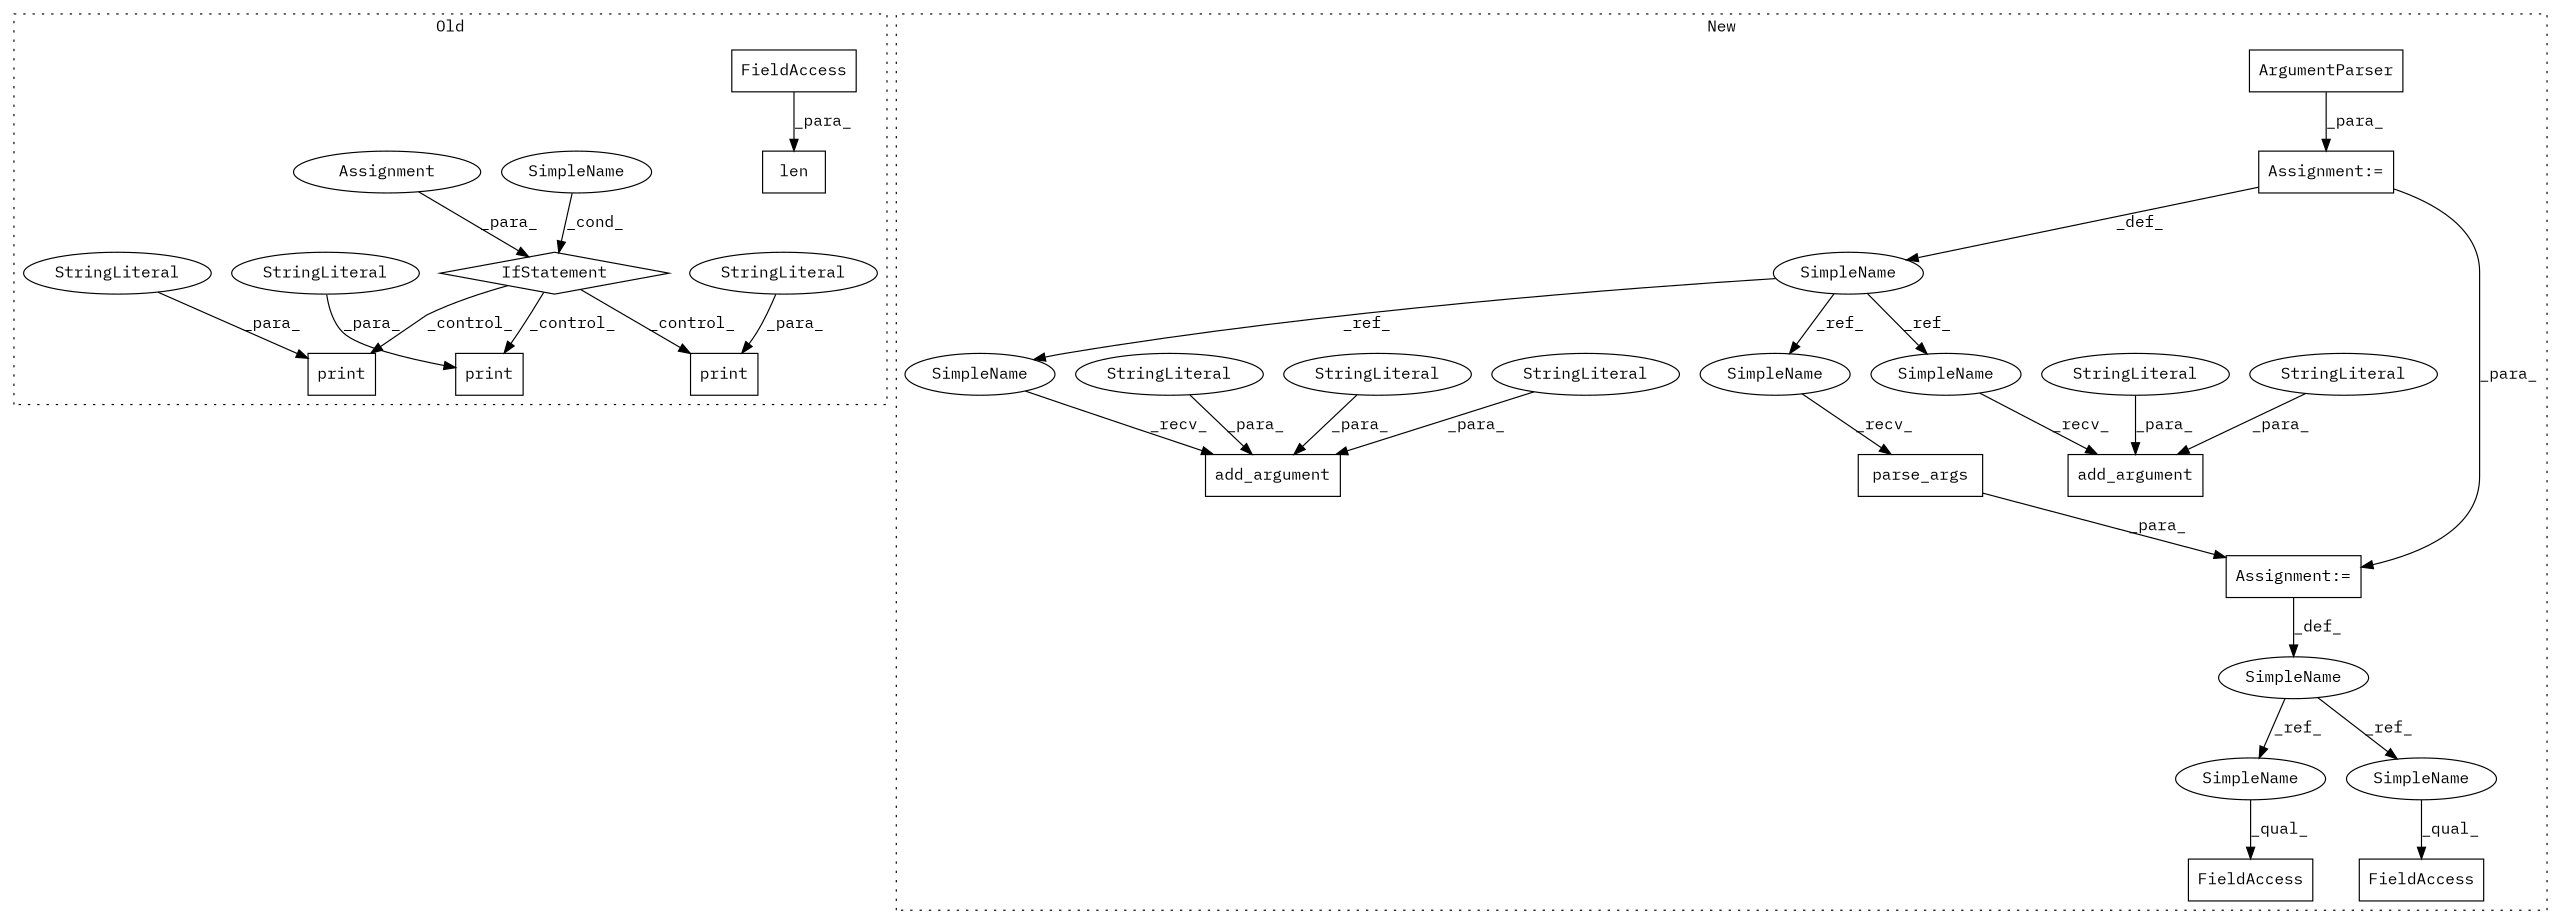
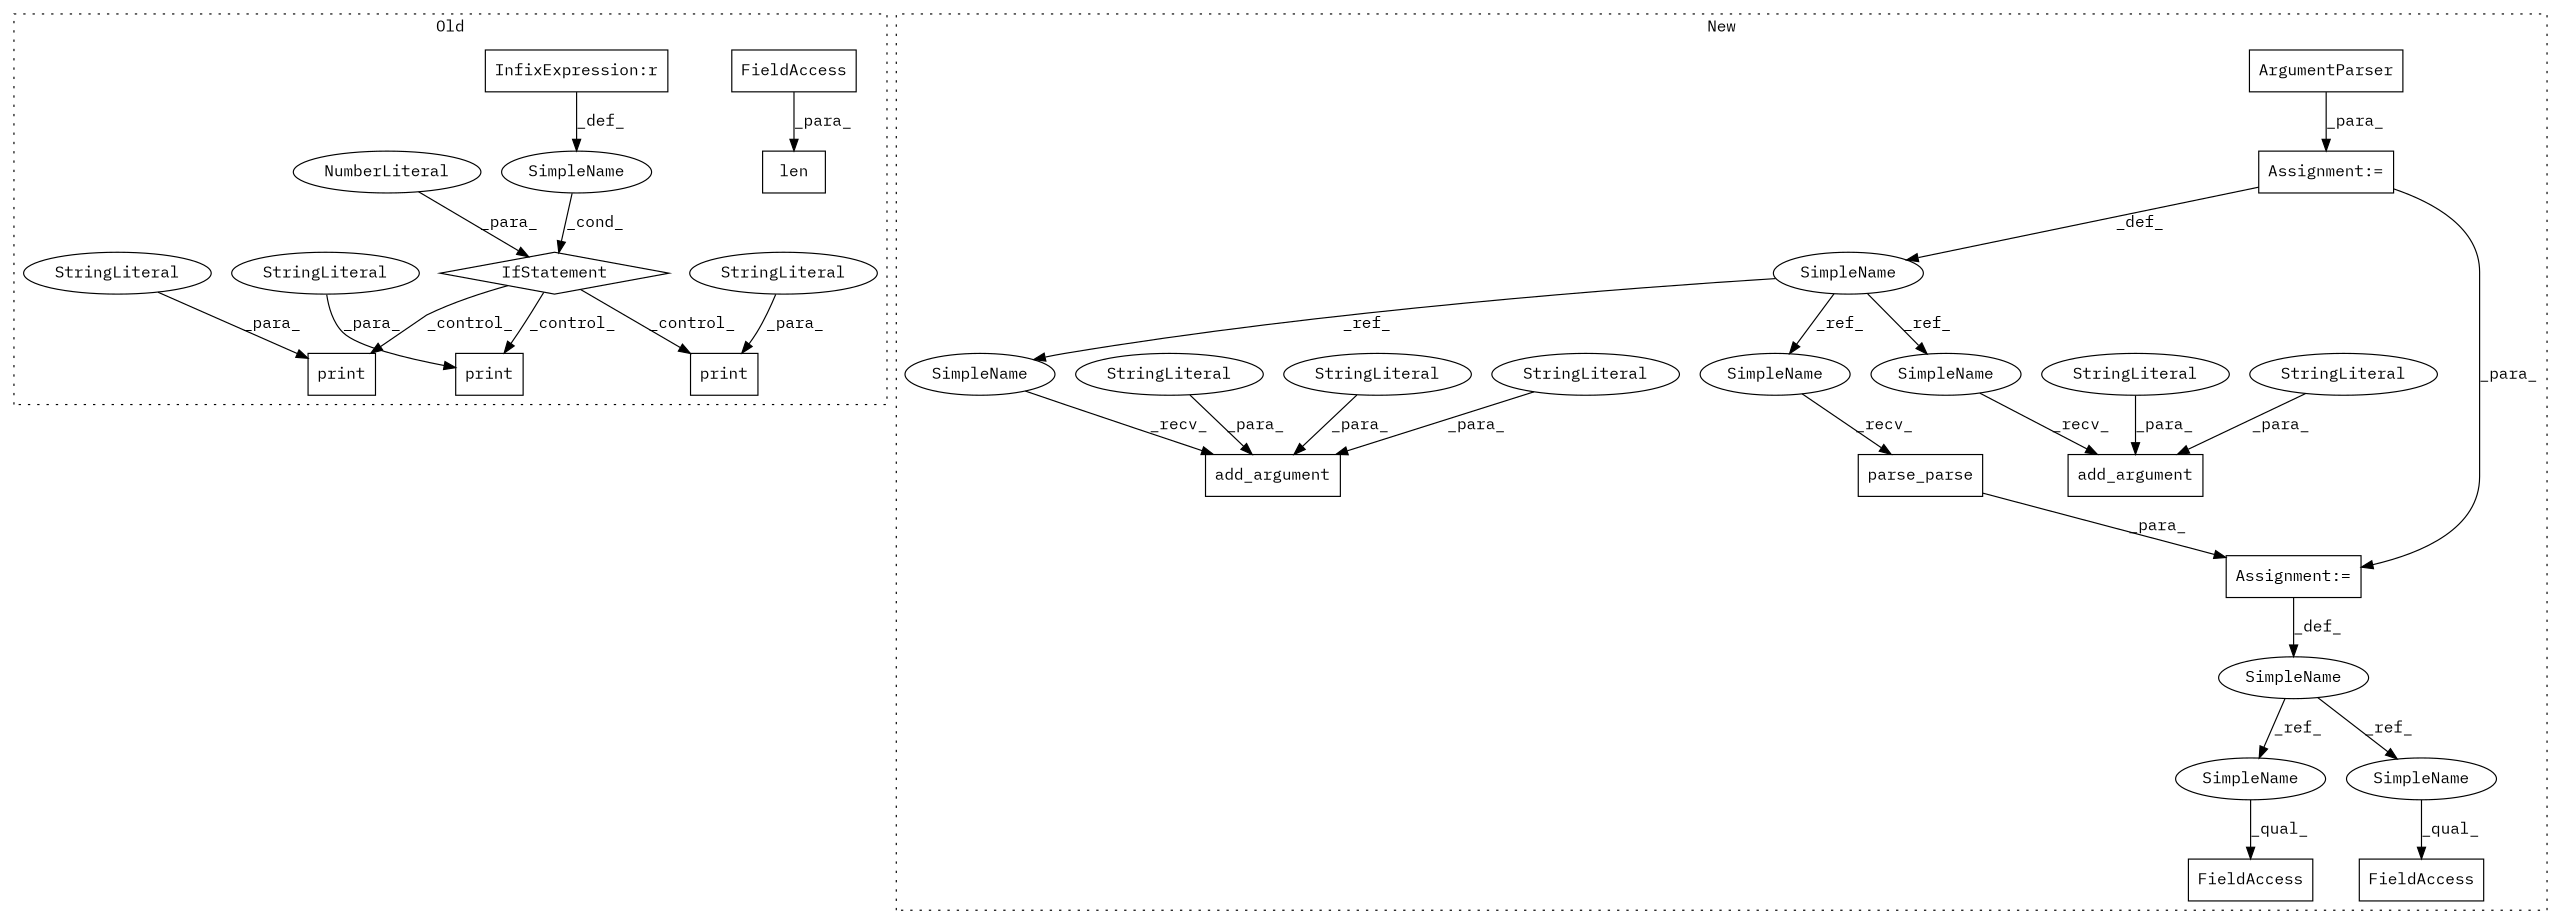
node "InfixExpression:r": added
node "Assignment": label "Assignment" -> "NumberLiteral"
node "parse_args": label "parse_args" -> "parse_parse"
